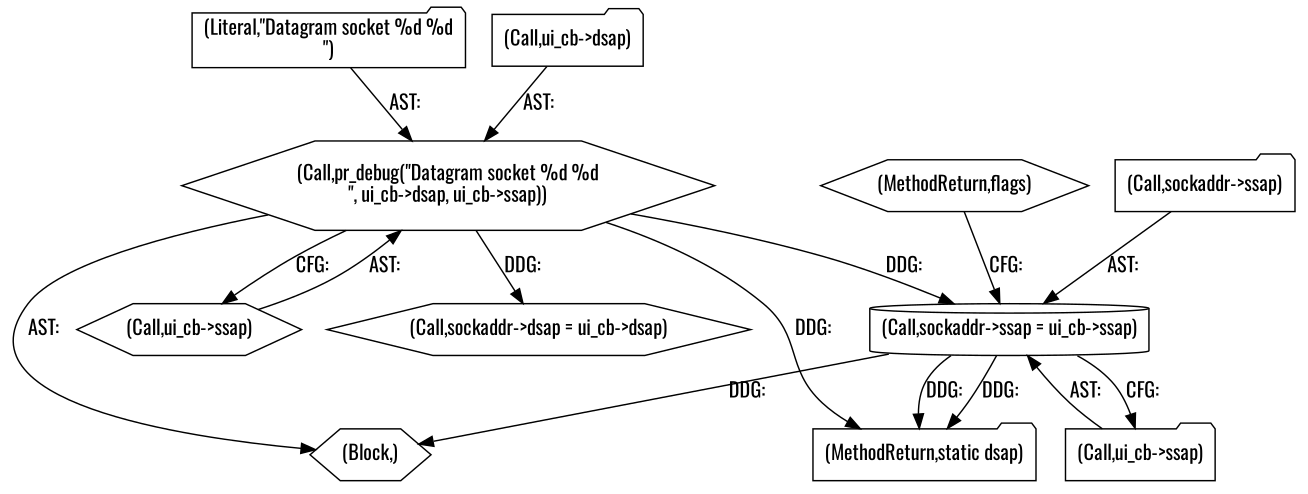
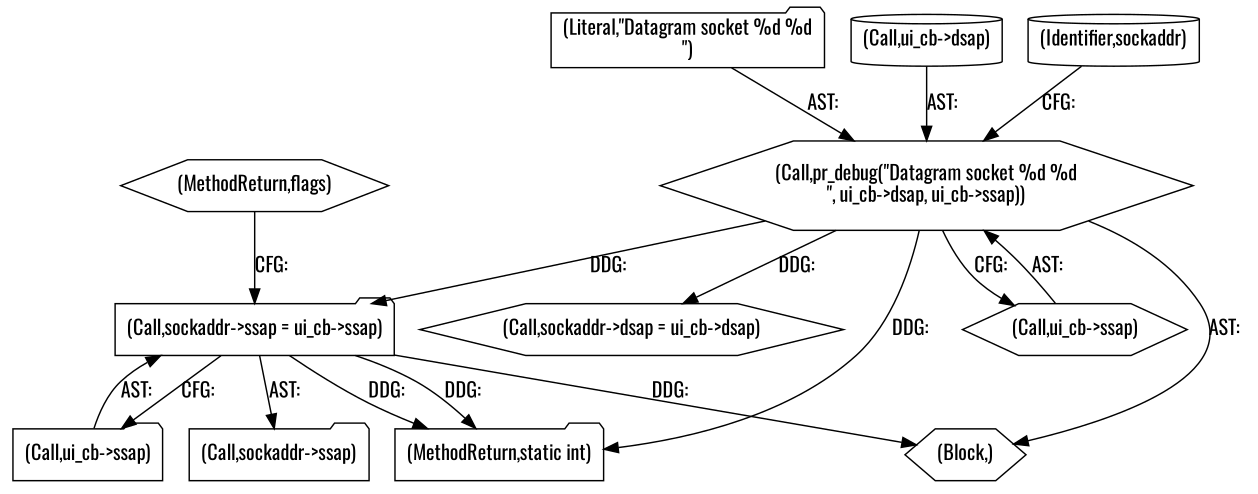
node "(Call,ui_cb->dsap)": shape folder -> cylinder
node "(Identifier,sockaddr)": added
edge "(Call,sockaddr->ssap)" -> "(Call,sockaddr->ssap = ui_cb->ssap)": reversed
node "(Call,sockaddr->ssap = ui_cb->ssap)": shape cylinder -> folder
node "(MethodReturn,static dsap)": label "(MethodReturn,static dsap)" -> "(MethodReturn,static int)"
